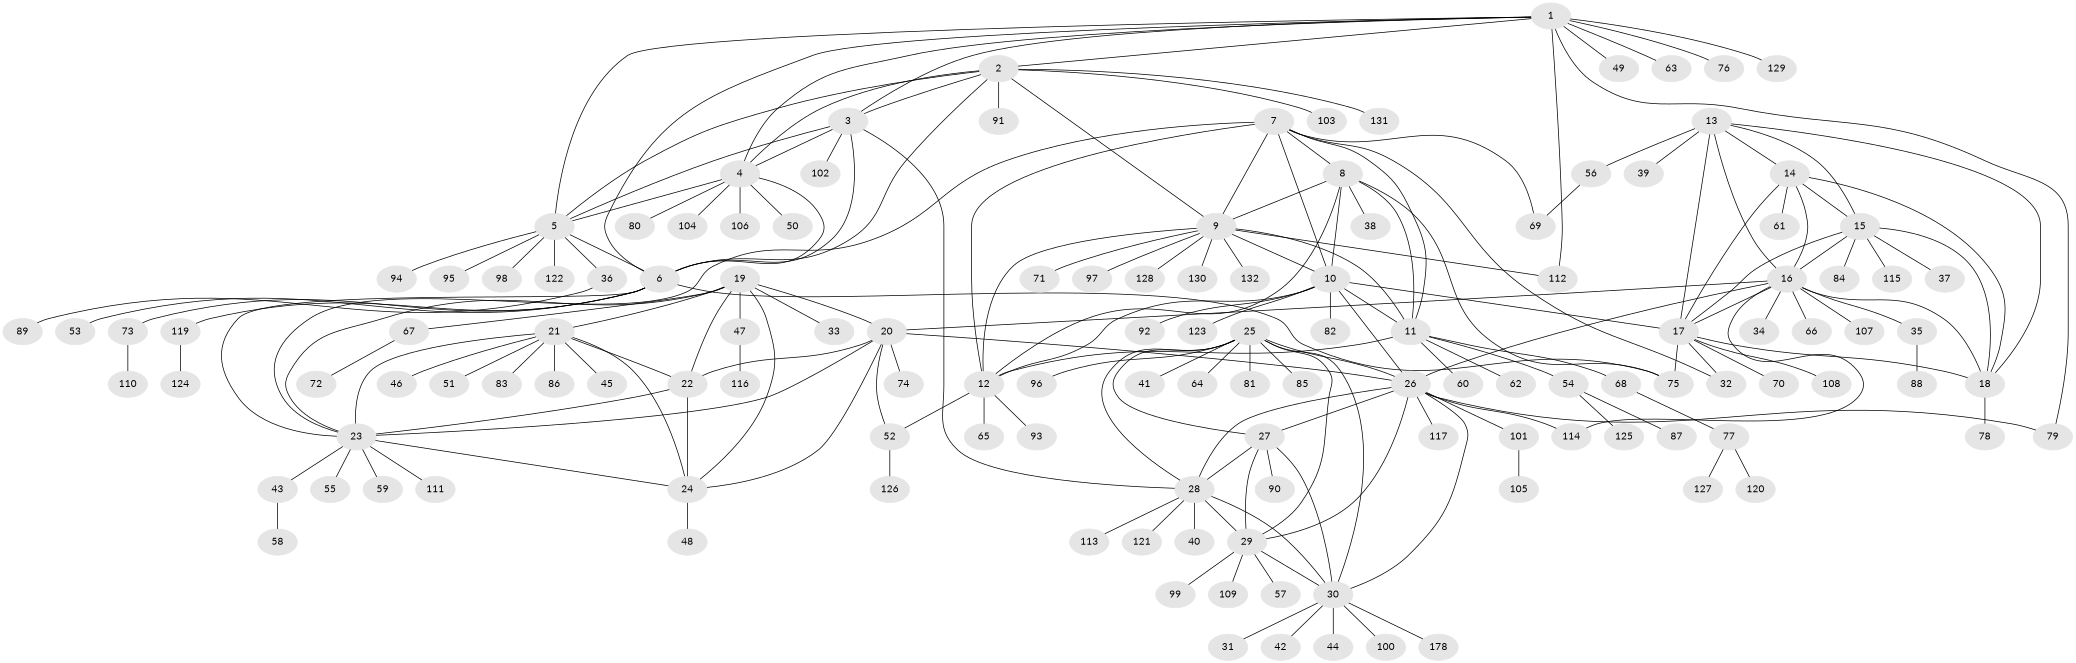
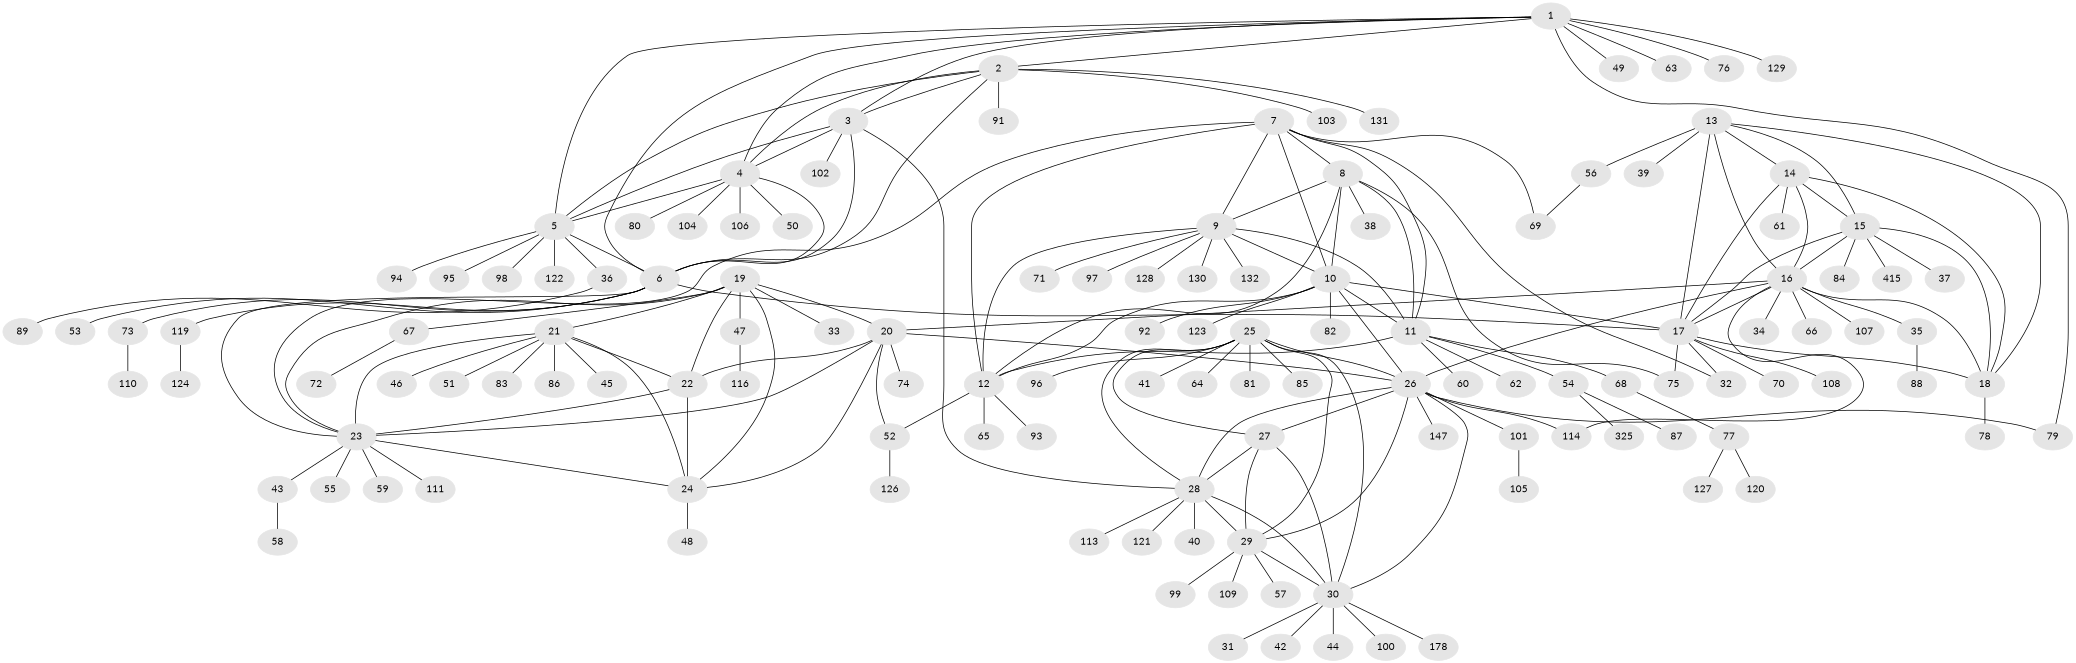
edge "2" -- "9": removed
node "112": removed
node "115": label "115" -> "415"
edge "6" -- "75": now "6" -- "17"
node "117": label "117" -> "147"
node "125": label "125" -> "325"
node "90": removed
